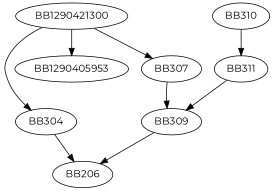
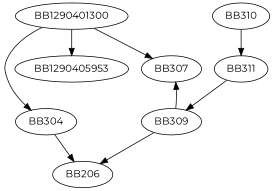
node "BB1290421300": label "BB1290421300" -> "BB1290401300"
edge "BB307" -> "BB309": reversed
